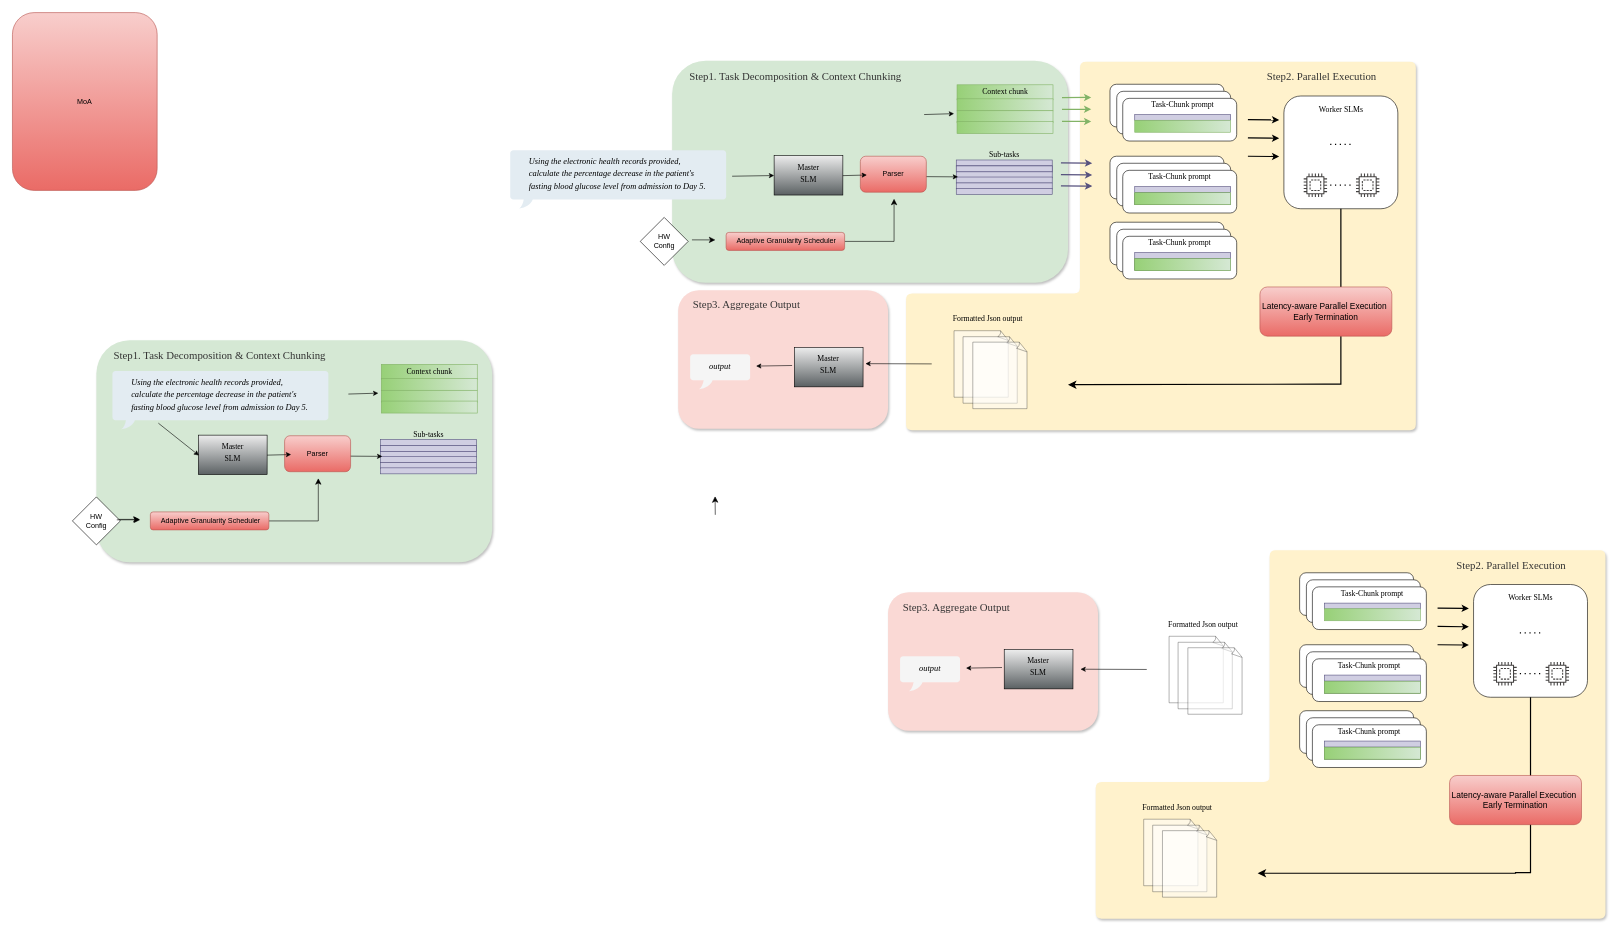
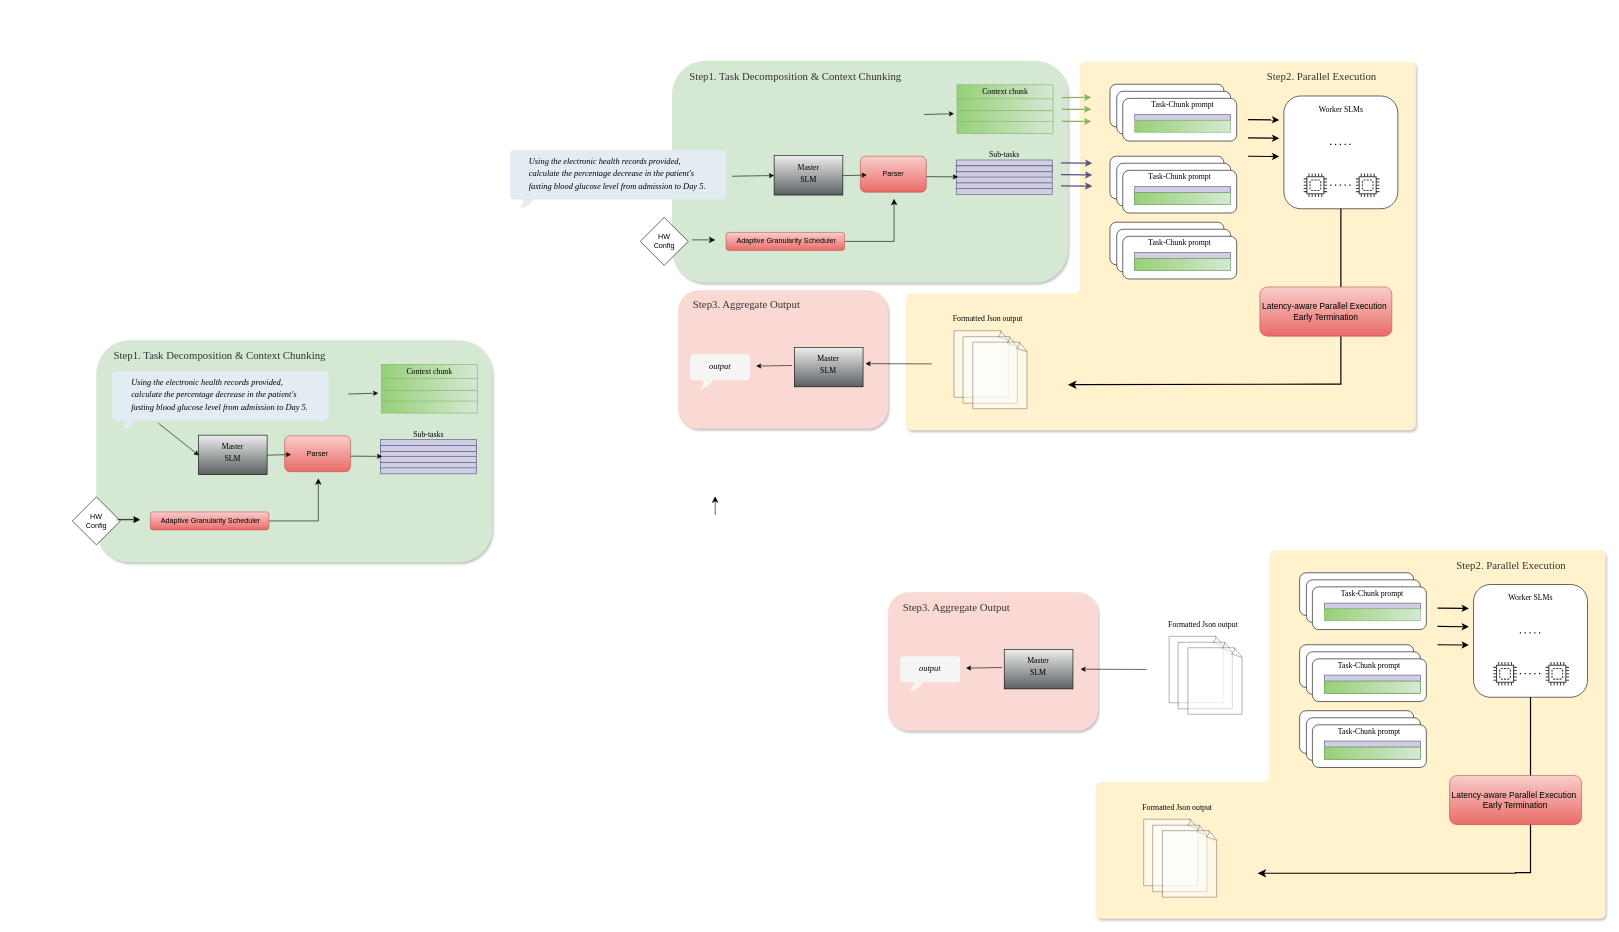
node "MoA": removed
